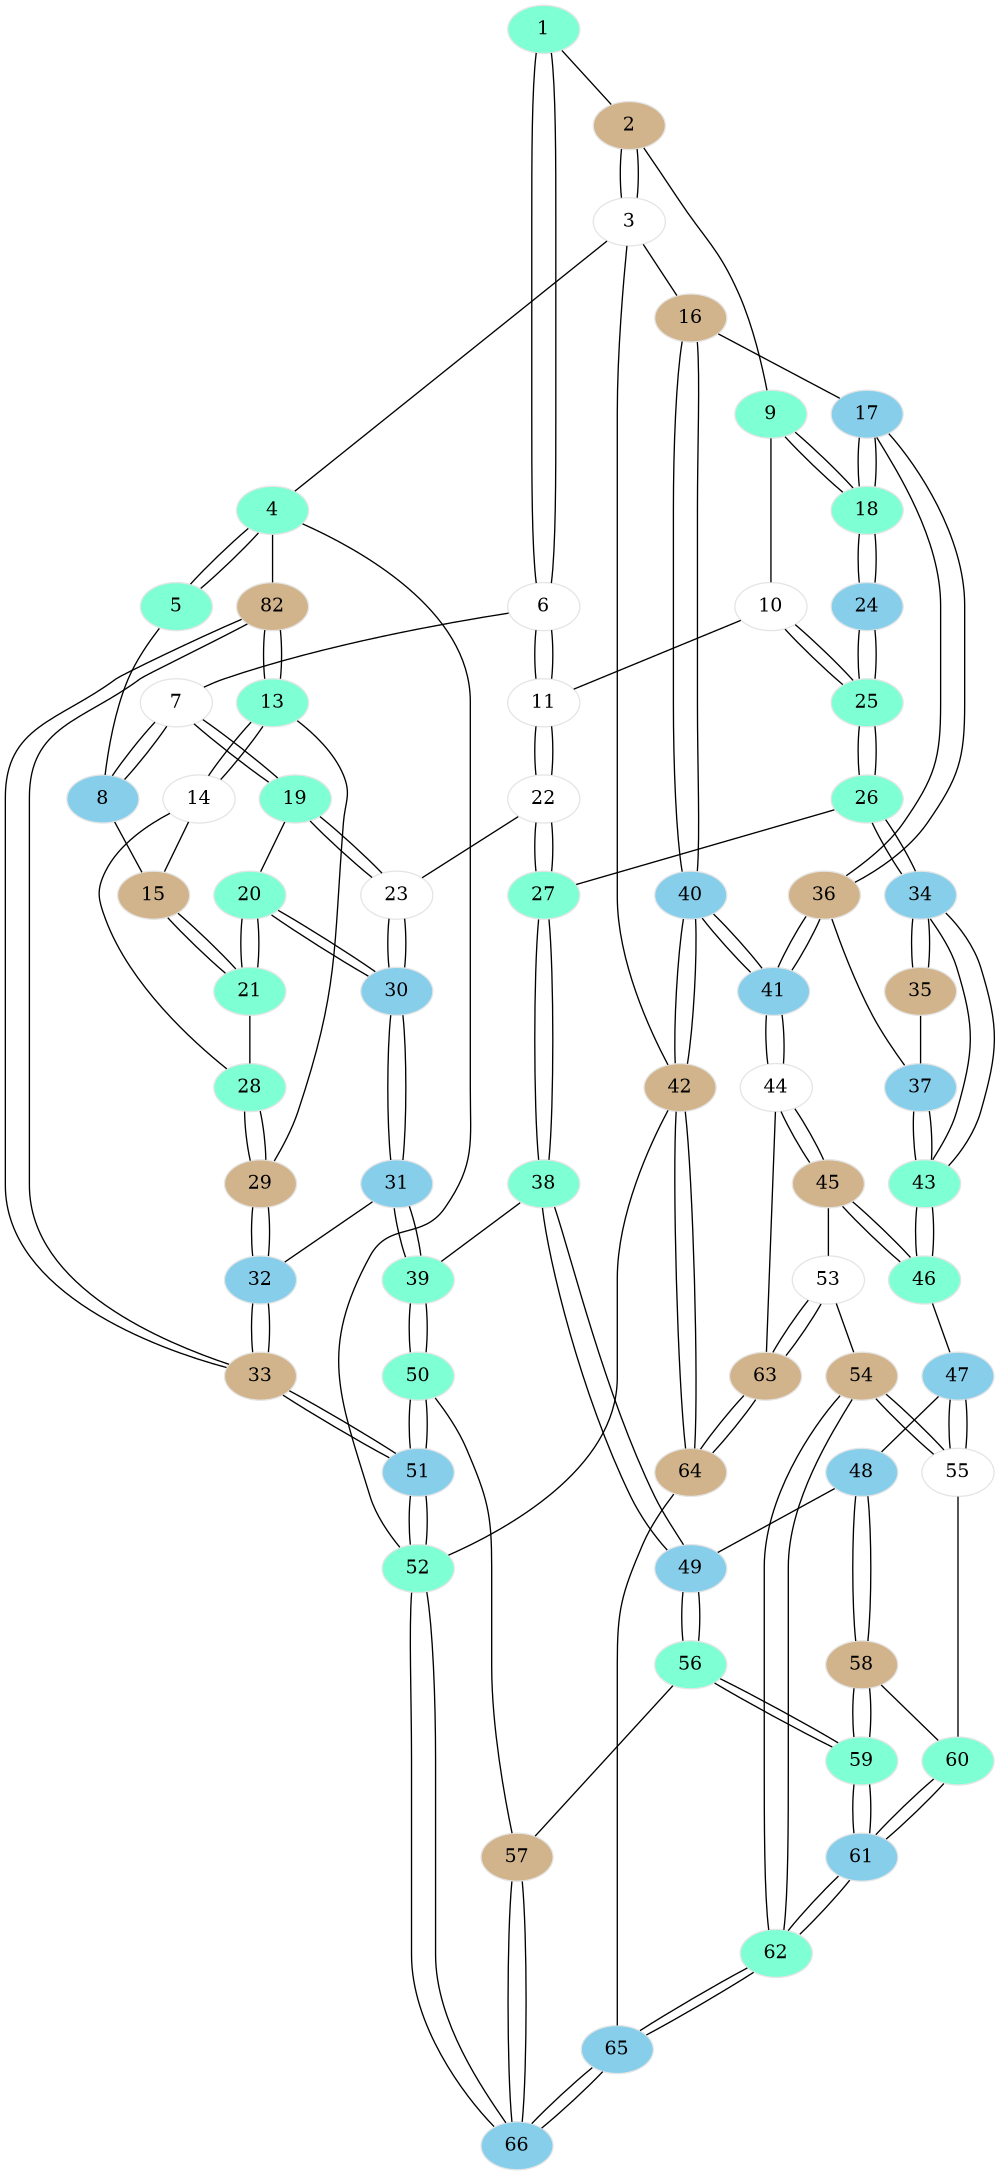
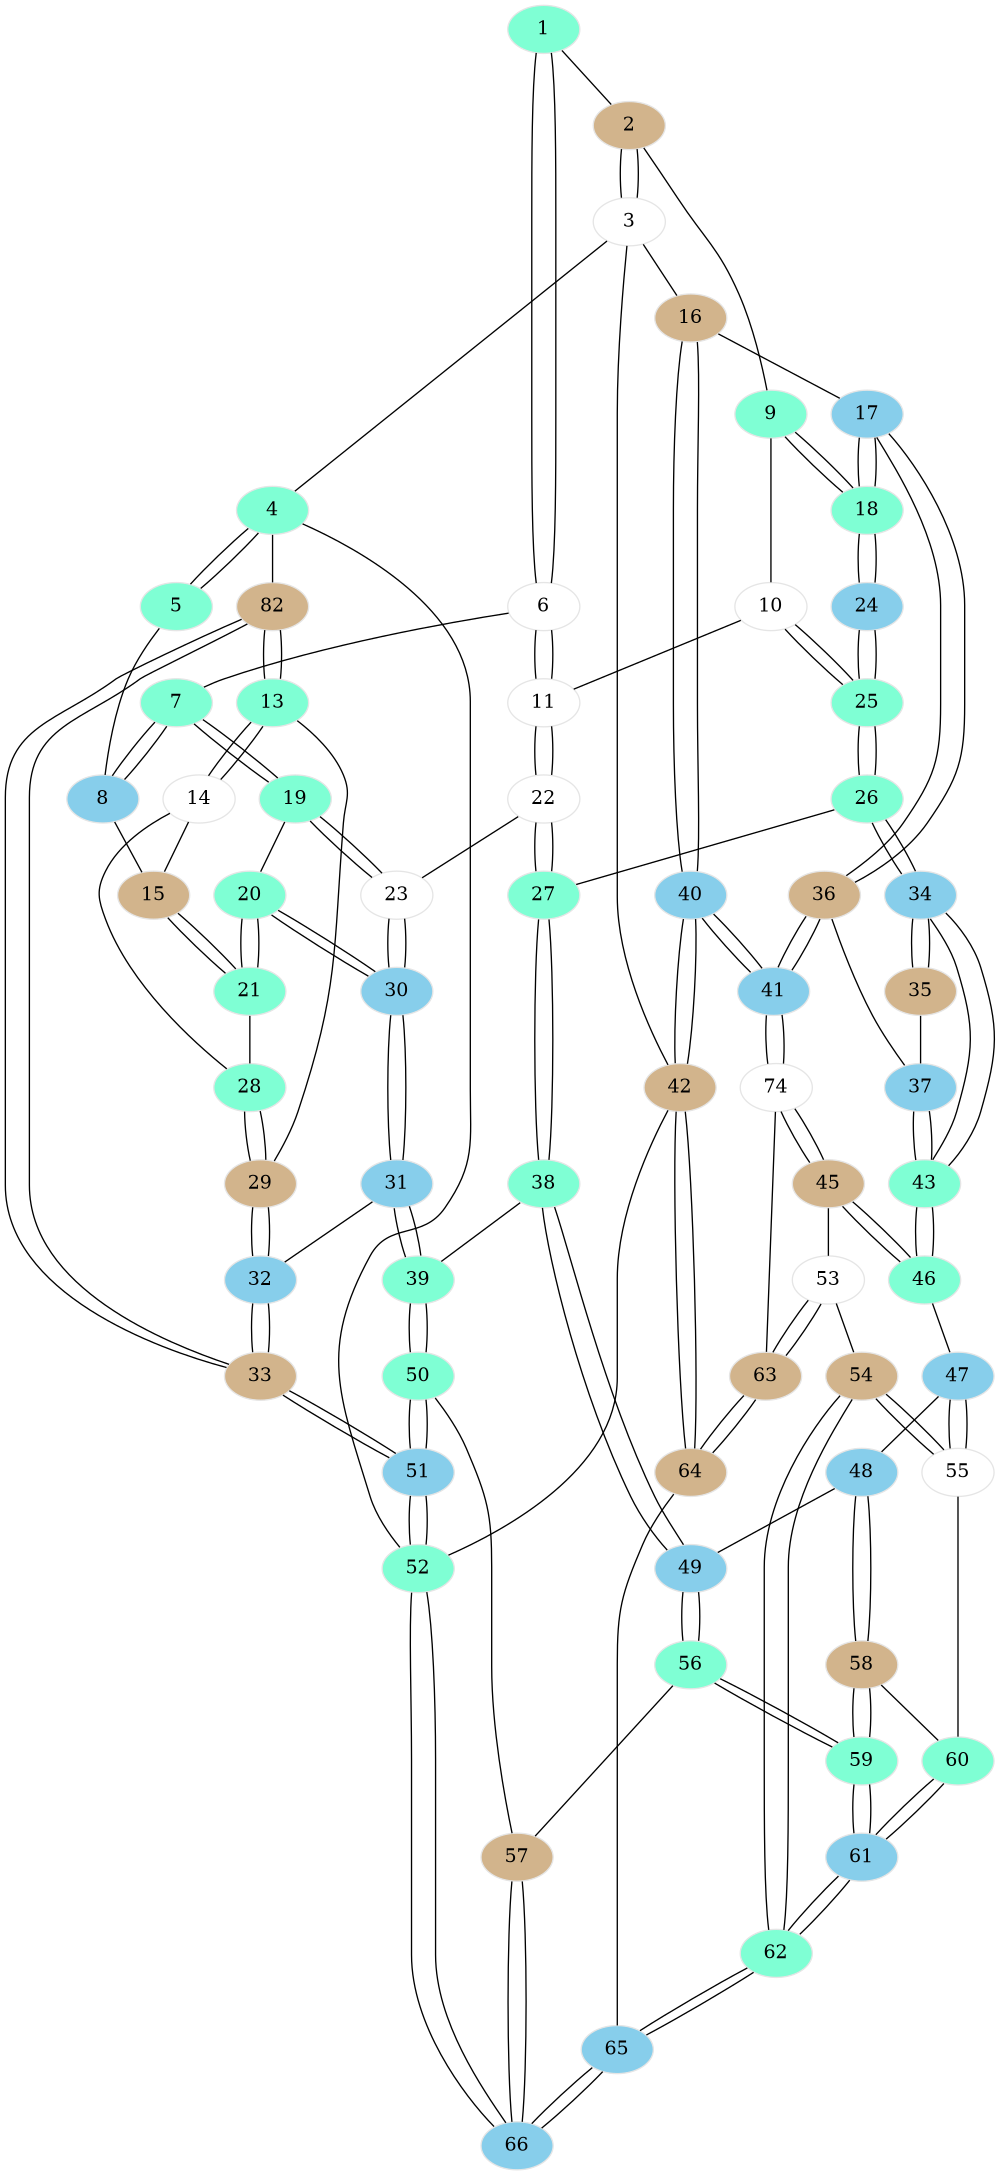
node "7": fillcolor white -> aquamarine
node "44": label "44" -> "74"
